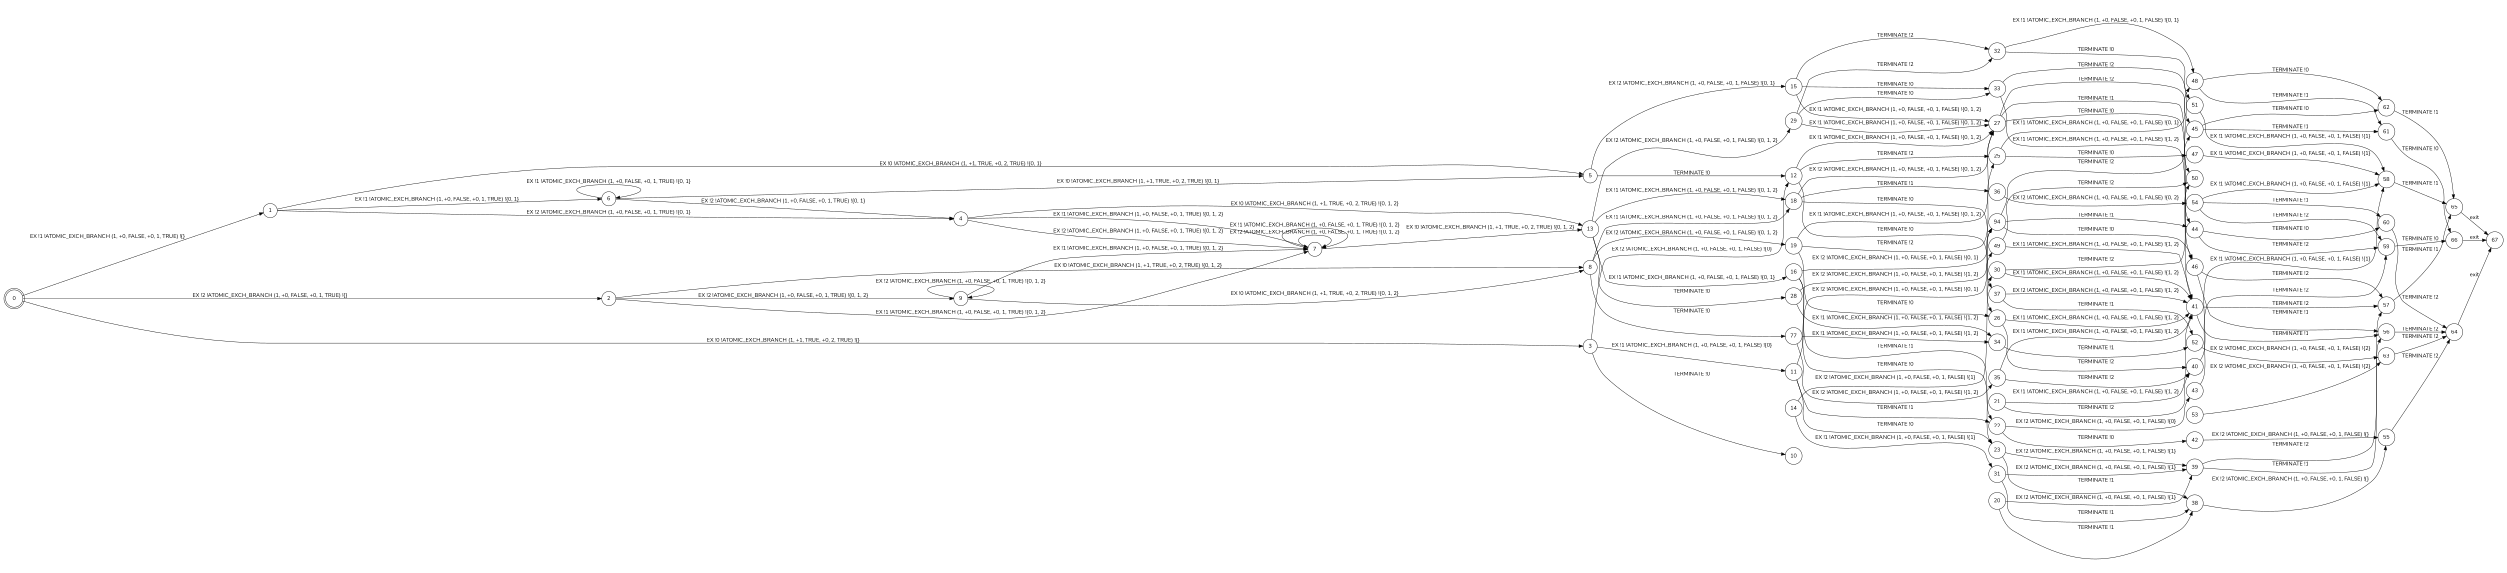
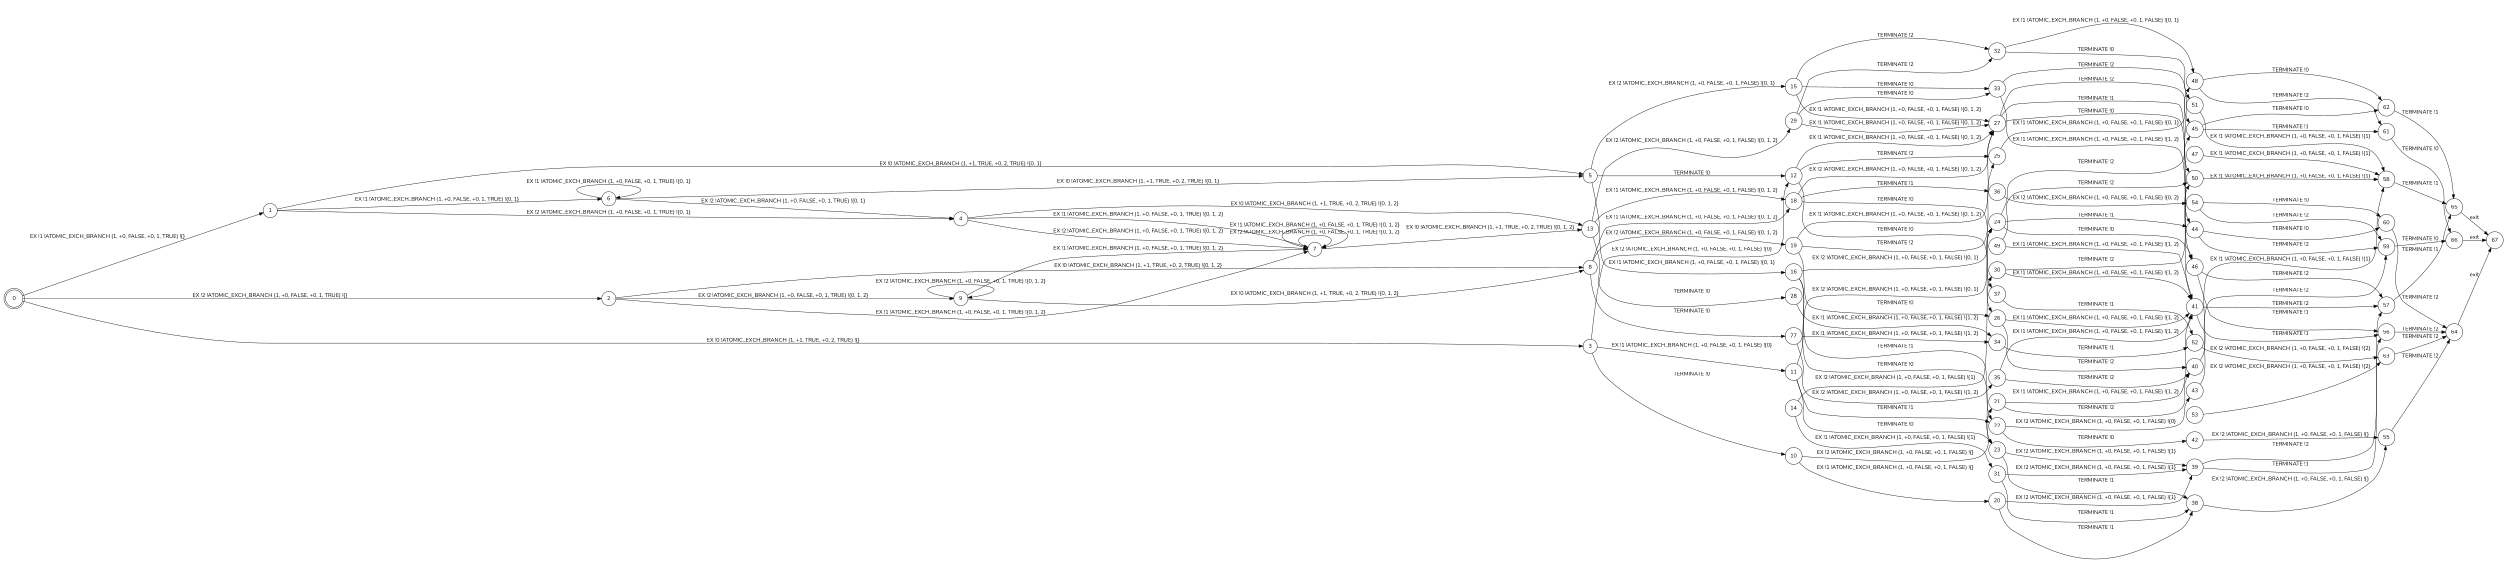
edge "48" -> "61": label "TERMINATE !1" -> "TERMINATE !2"
edge "25" -> "47": removed, label "TERMINATE !0"
edge "54" -> "58": now "50" -> "58"
edge "54" -> "60": label "TERMINATE !1" -> "TERMINATE !0"
node "94": label "94" -> "24"
edge "28" -> "49": removed, label "EX !2 !ATOMIC_EXCH_BRANCH (1, +0, FALSE, +0, 1, FALSE) !{1, 2}"
edge "13" -> "16": now "5" -> "16"
edge "37" -> "41": removed, label "EX !2 !ATOMIC_EXCH_BRANCH (1, +0, FALSE, +0, 1, FALSE) !{1, 2}"
edge "10" -> "21": added, label "EX !2 !ATOMIC_EXCH_BRANCH (1, +0, FALSE, +0, 1, FALSE) !{}"
edge "10" -> "20": added, label "EX !1 !ATOMIC_EXCH_BRANCH (1, +0, FALSE, +0, 1, FALSE) !{}"
